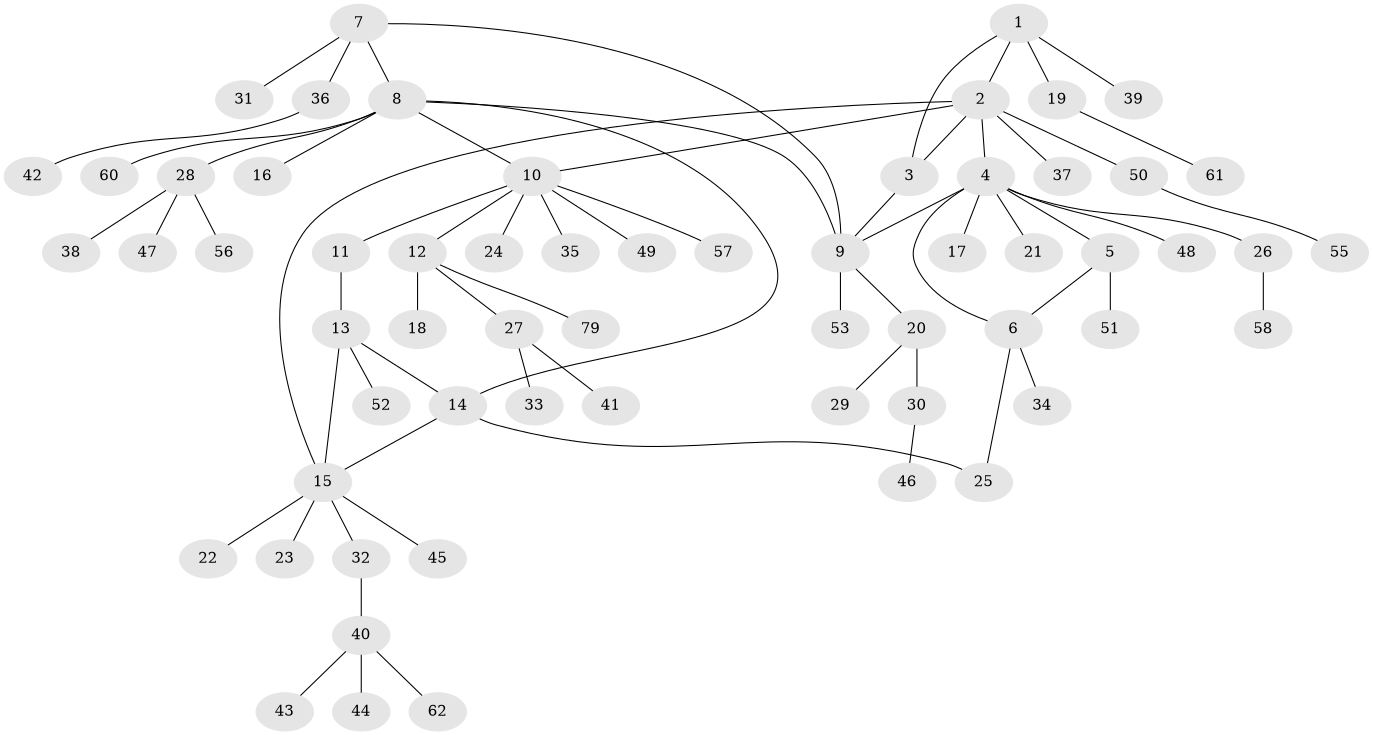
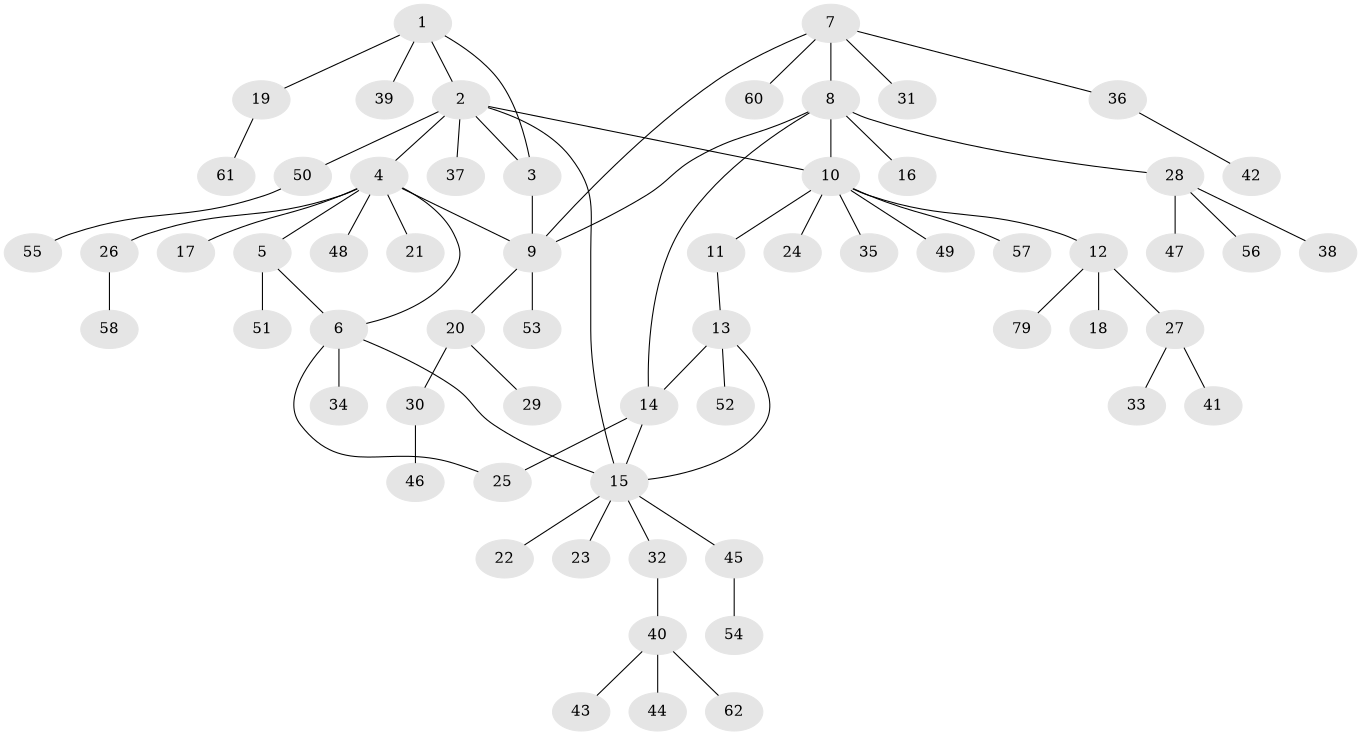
edge "8" -- "60": now "7" -- "60"
edge "6" -- "15": added
node "54": added
